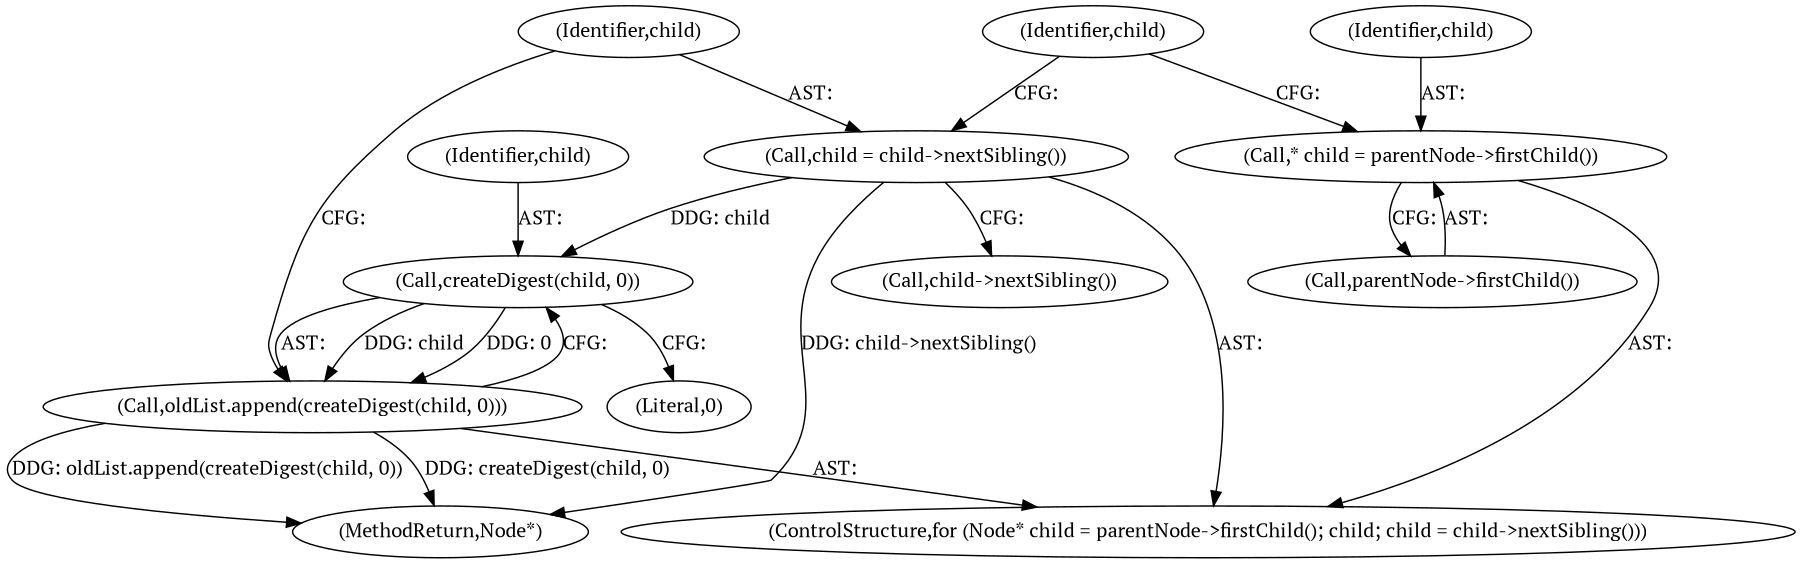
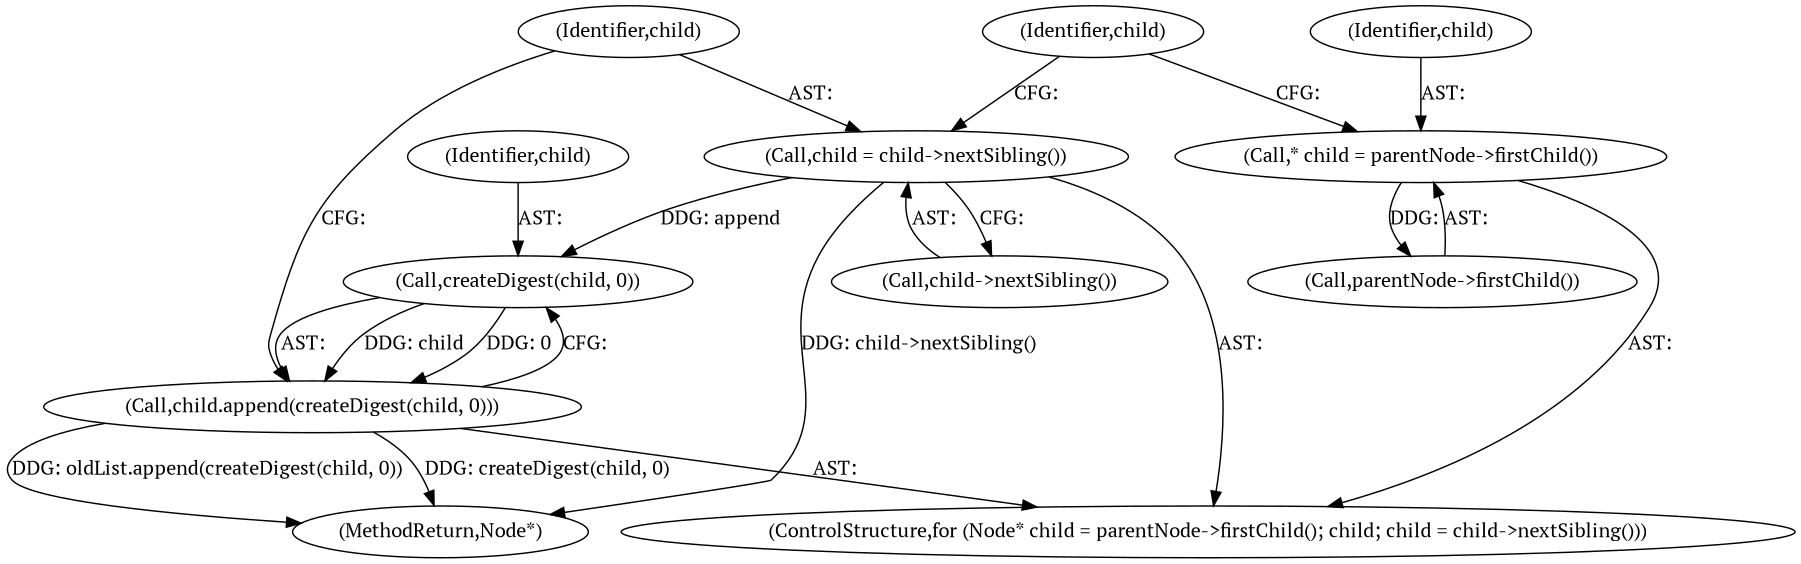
edge "(Call,child = child->nextSibling())" -> "(Call,createDigest(child, 0))": label "DDG: child" -> "DDG: append"
edge "(Call,* child = parentNode->firstChild())" -> "(Call,parentNode->firstChild())": label "CFG: " -> "DDG: "
edge "(Call,child->nextSibling())" -> "(Call,child = child->nextSibling())": added, label "AST:"
node "(Call,oldList.append(createDigest(child, 0)))": label "(Call,oldList.append(createDigest(child, 0)))" -> "(Call,child.append(createDigest(child, 0)))"
node "(Literal,0)": removed
